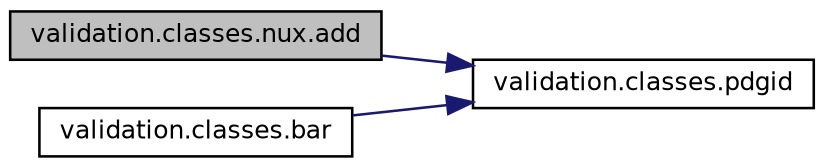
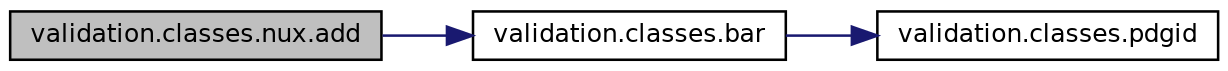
edge "validation.classes.nux.add" -> "validation.classes.pdgid": now "validation.classes.nux.add" -> "validation.classes.bar"
